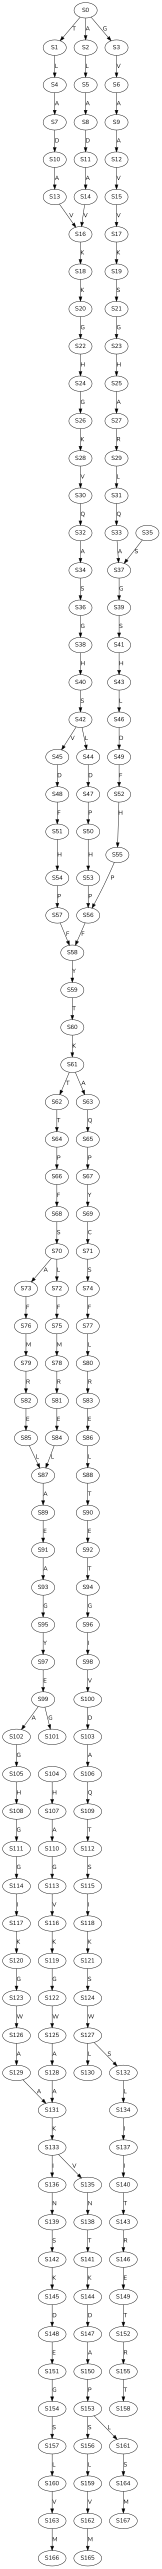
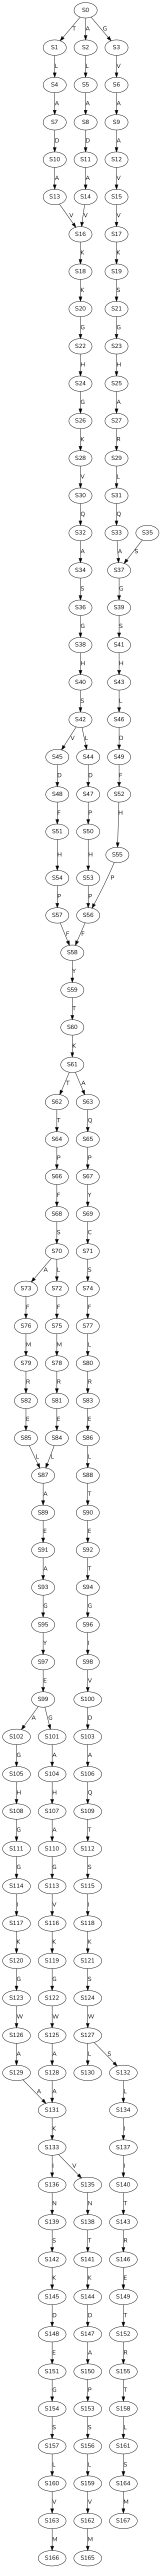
edge "S101" -> "S104": added, label "A"
edge "S153" -> "S161": now "S158" -> "S161"
